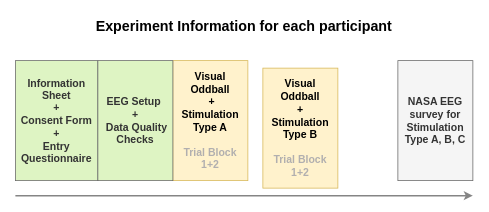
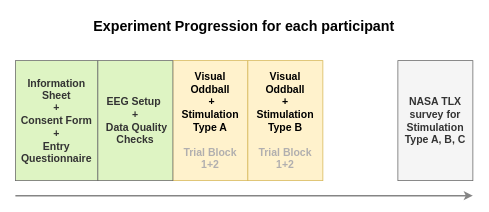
node "Experiment Information for each participant": label "Experiment Information for each participant" -> "Experiment Progression for each participant"
node "NASA EEGsurvey for StimulationType A, B, C": label "NASA EEGsurvey for StimulationType A, B, C" -> "NASA TLXsurvey for StimulationType A, B, C"
node "Visual Oddball + StimulationType BTrial Block1+2": moved (300, 128) -> (285, 120)
